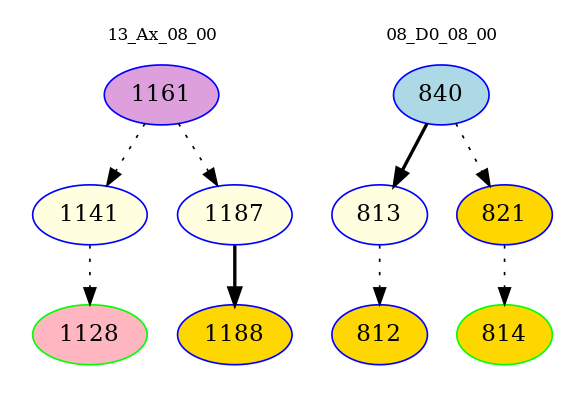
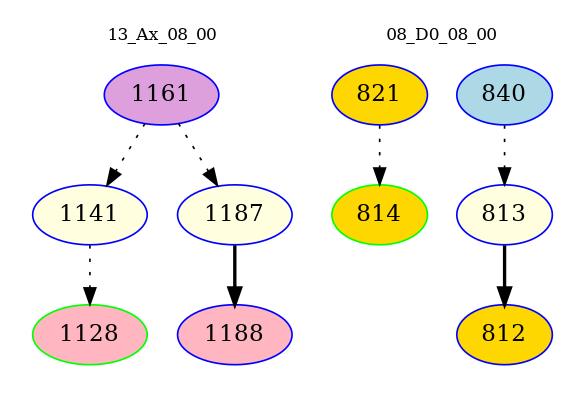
edge "840" -> "813": style bold -> dotted
edge "840" -> "821": removed
edge "813" -> "812": style dotted -> bold
node "1188": fillcolor gold -> lightpink
